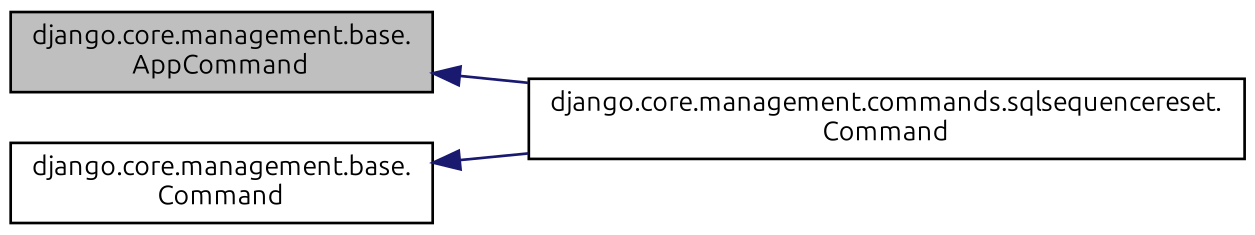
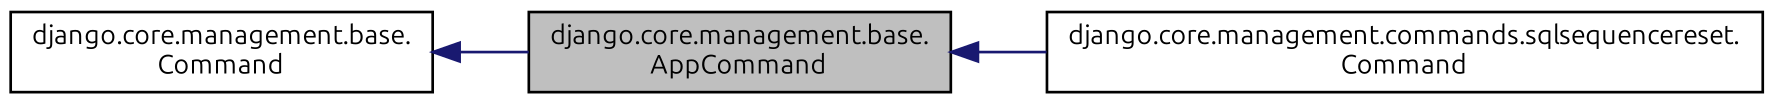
edge "django.core.management.commands.sqlsequencereset. Command" -> "django.core.management.base. Command": now "django.core.management.base. AppCommand" -> "django.core.management.base. Command"
